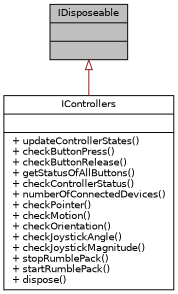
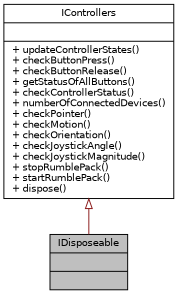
edge "IControllers" -> "IDisposeable": reversed
